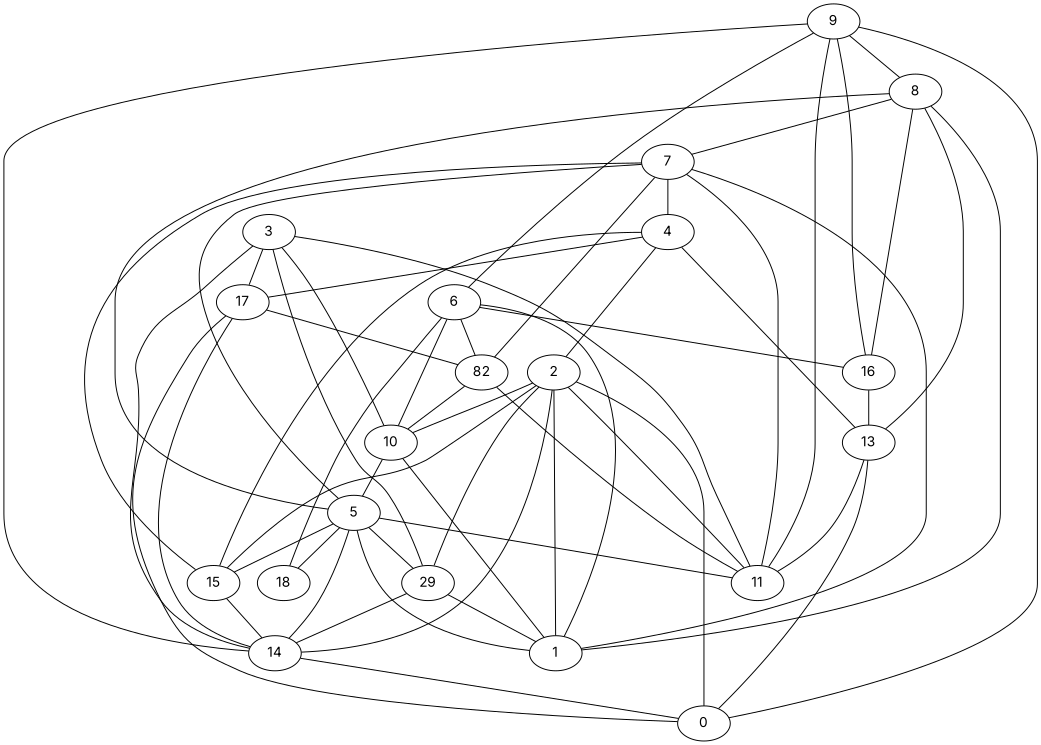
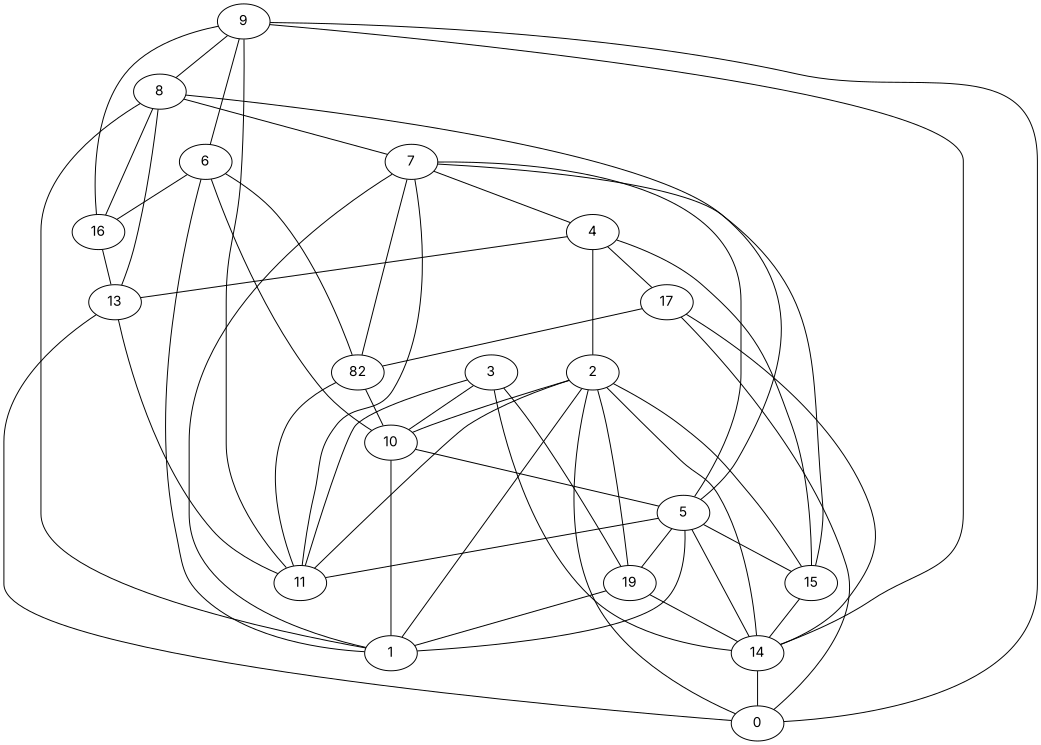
edge "3" -- "17": removed
node "18": removed
node "29": label "29" -> "19"
